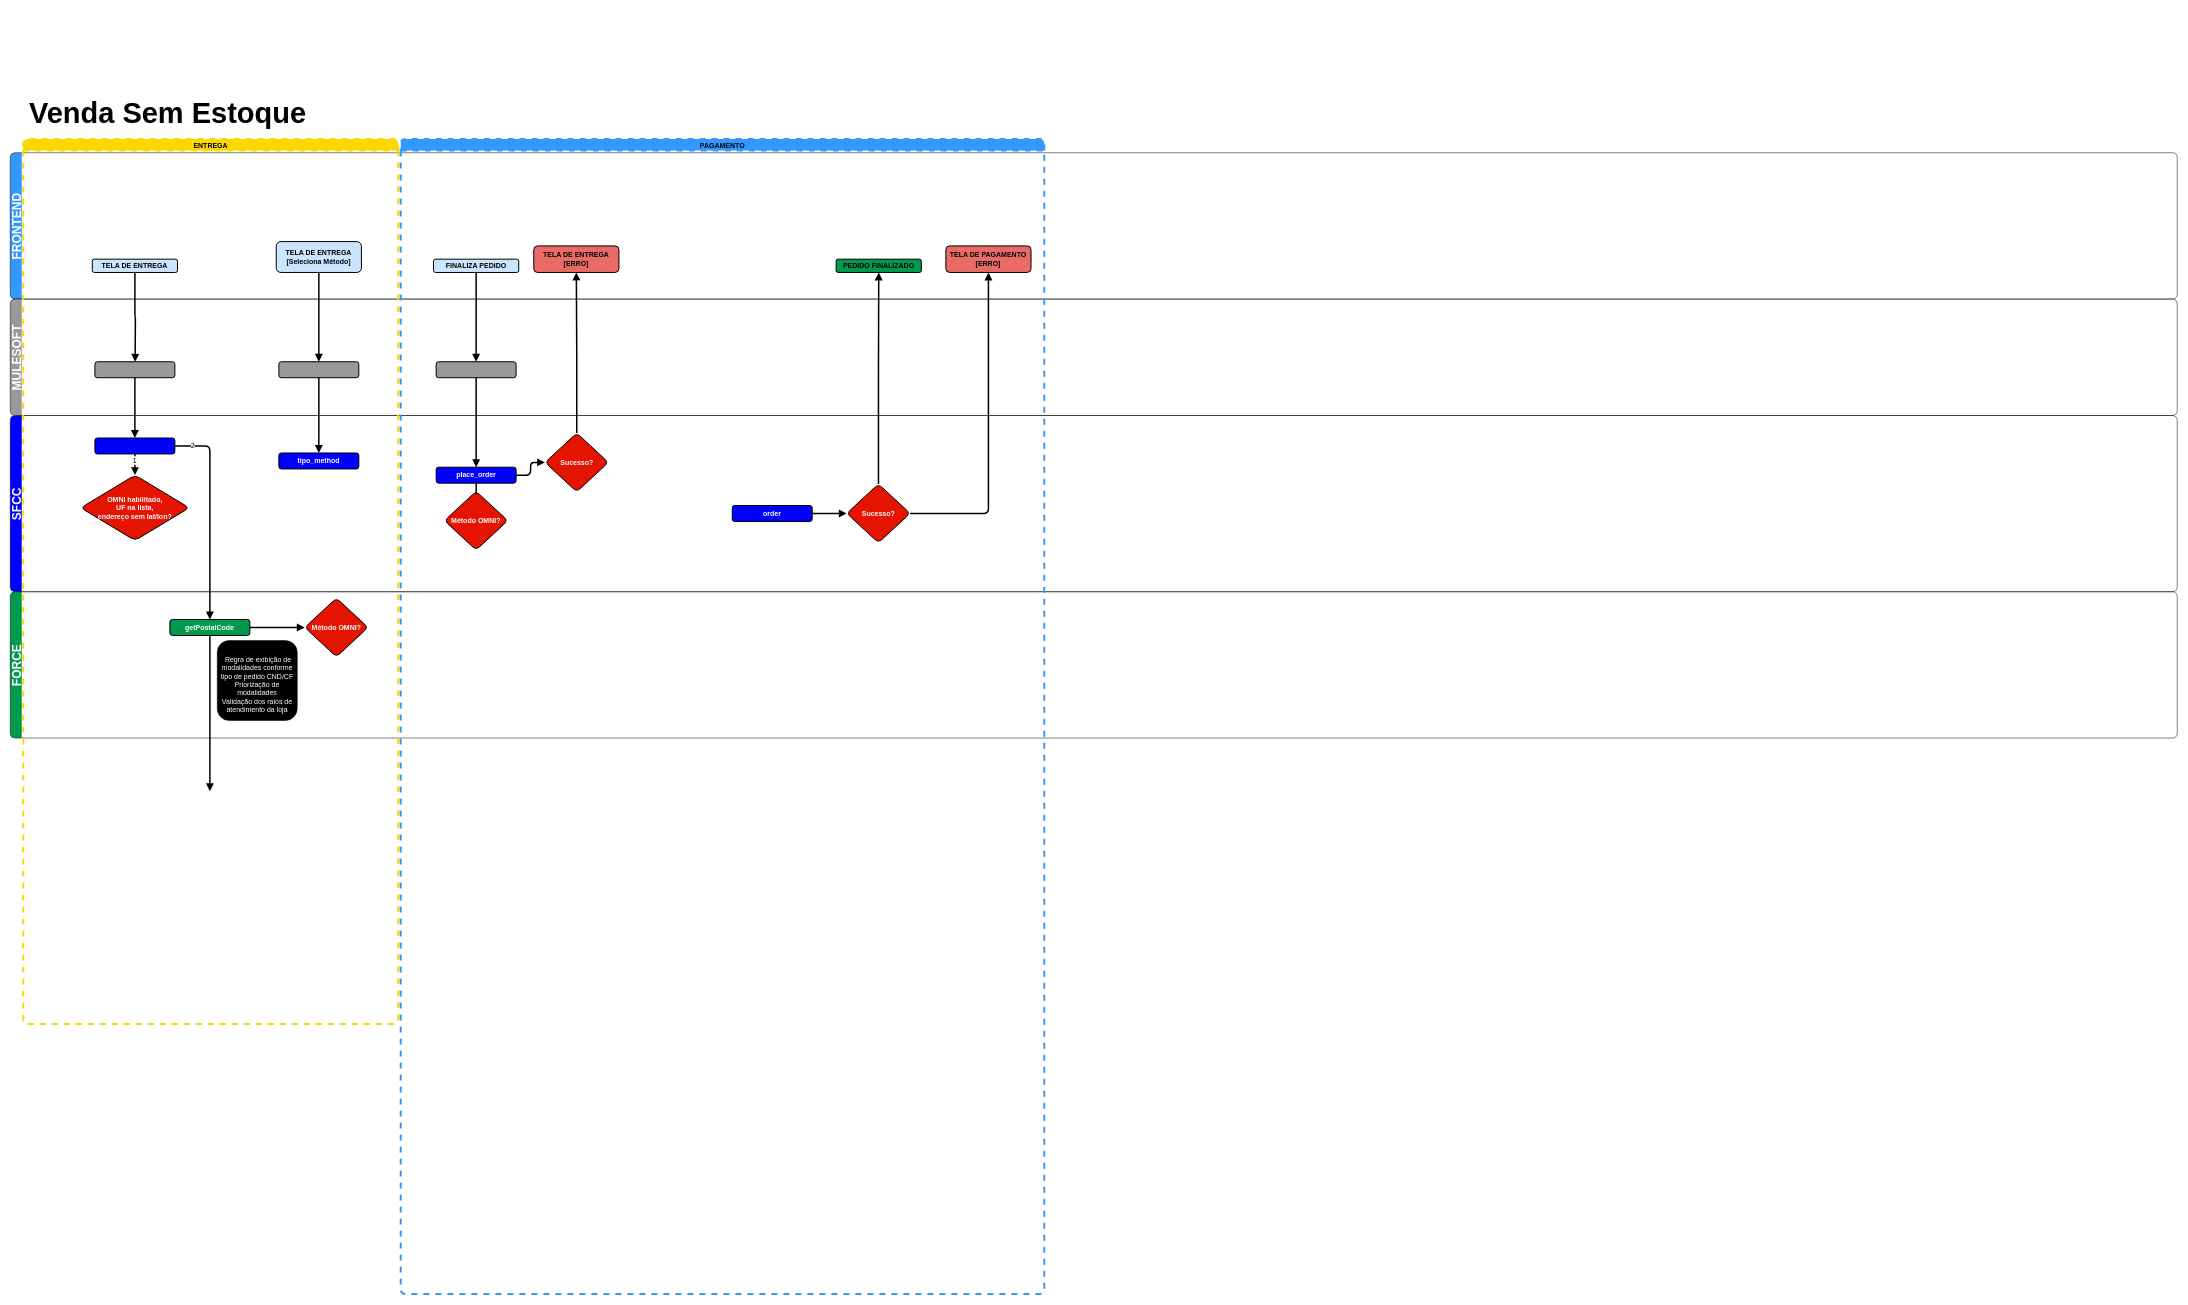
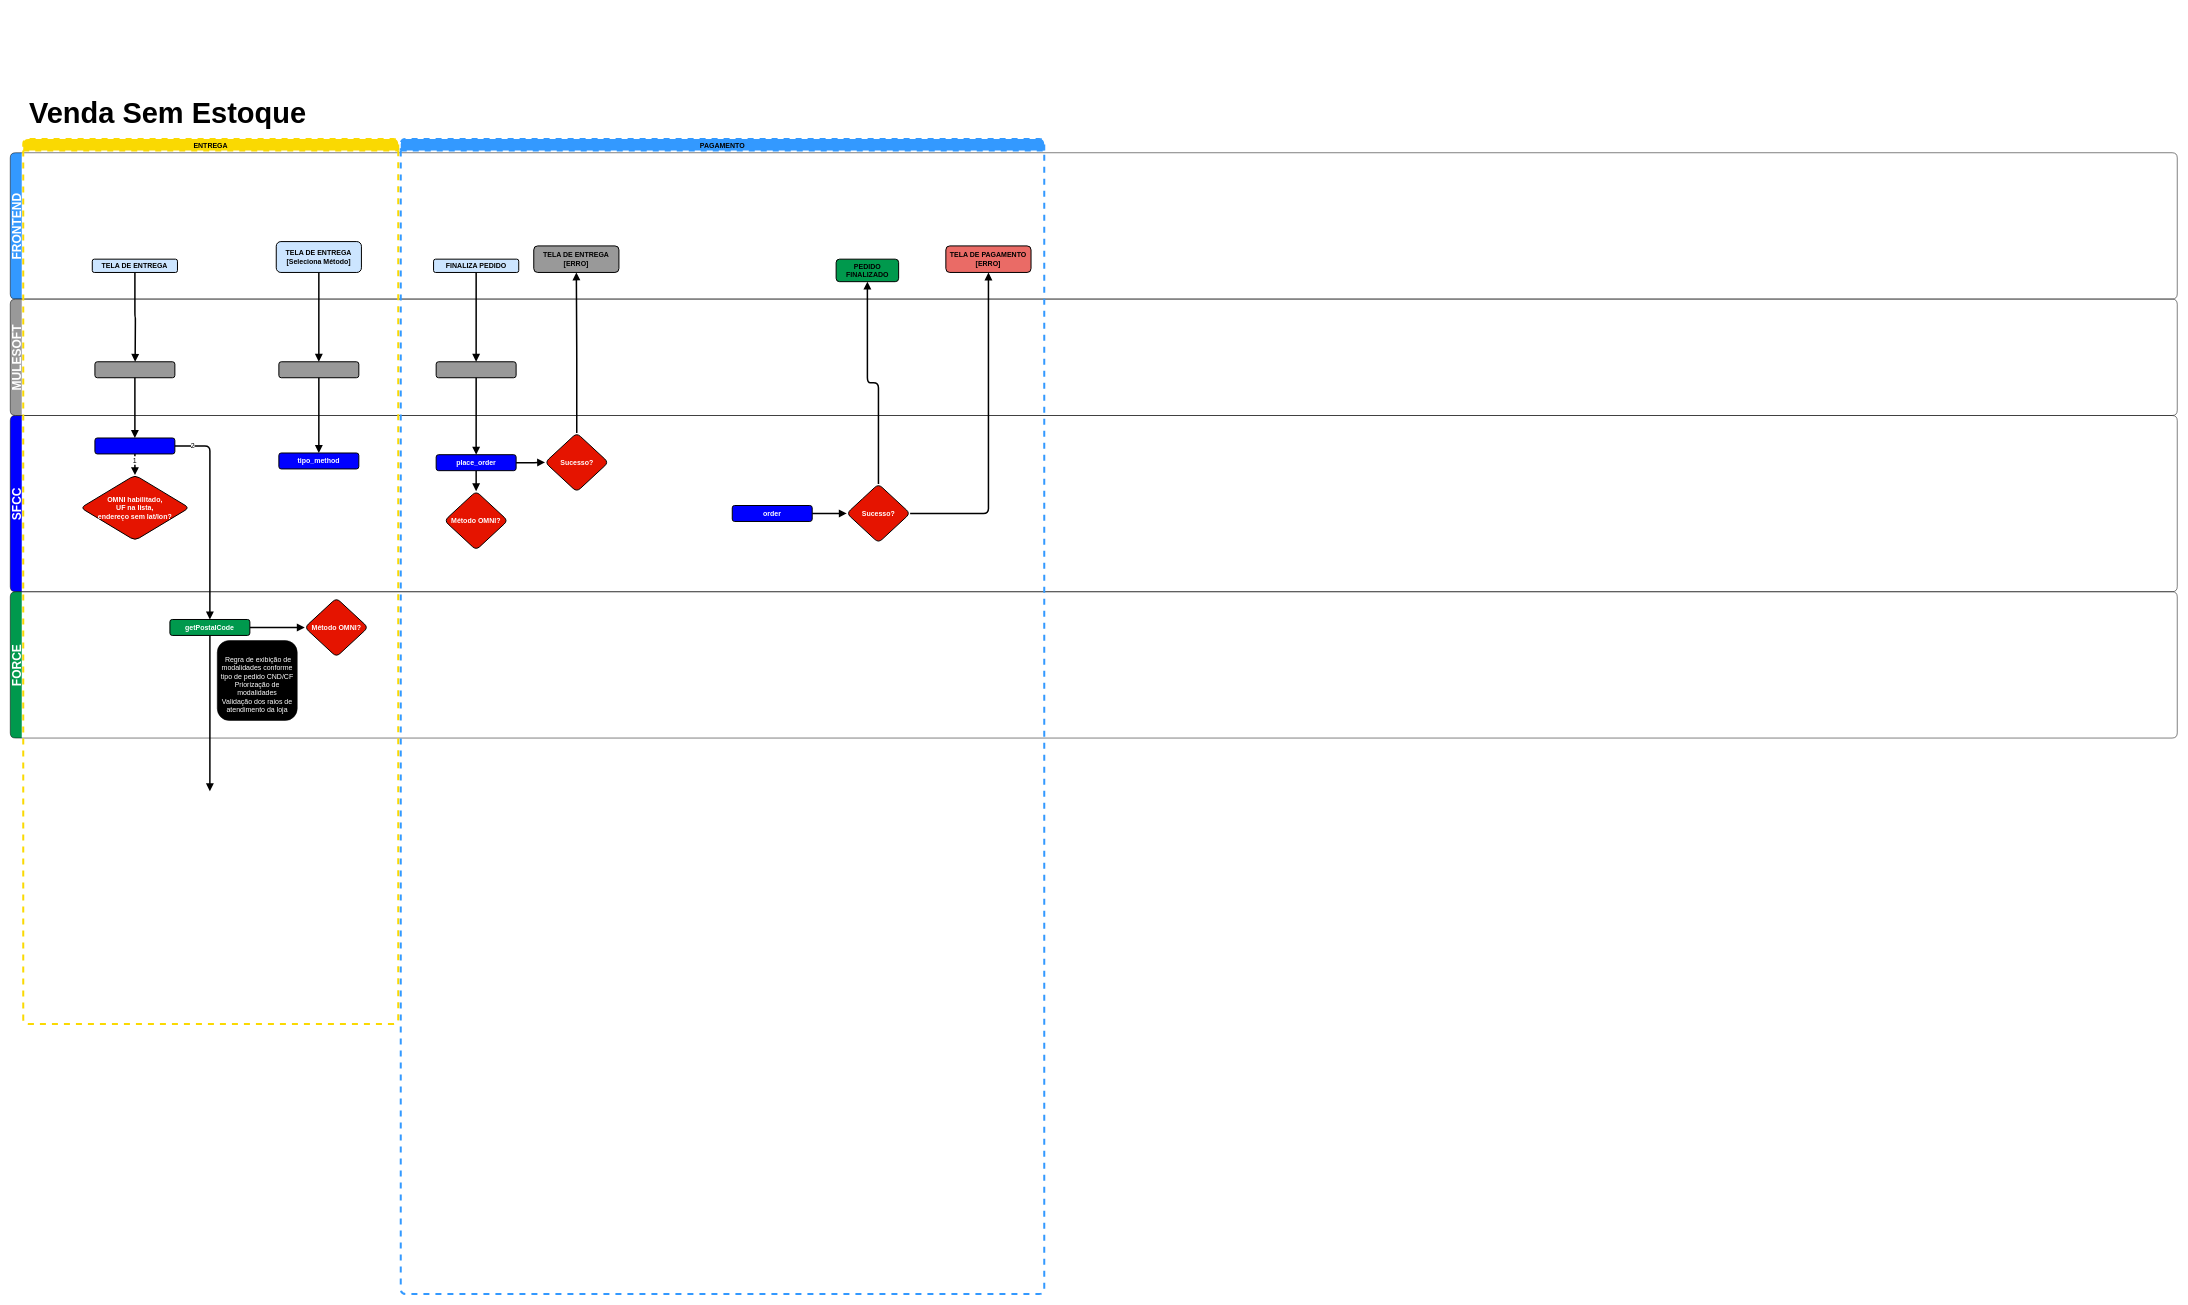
node "TELA DE ENTREGA [ERRO]": fillcolor #ea6b66 -> #999999
node "PEDIDO FINALIZADO": size 85x13 -> 63x23
node "place_order": moved (476, 475) -> (476, 462)
